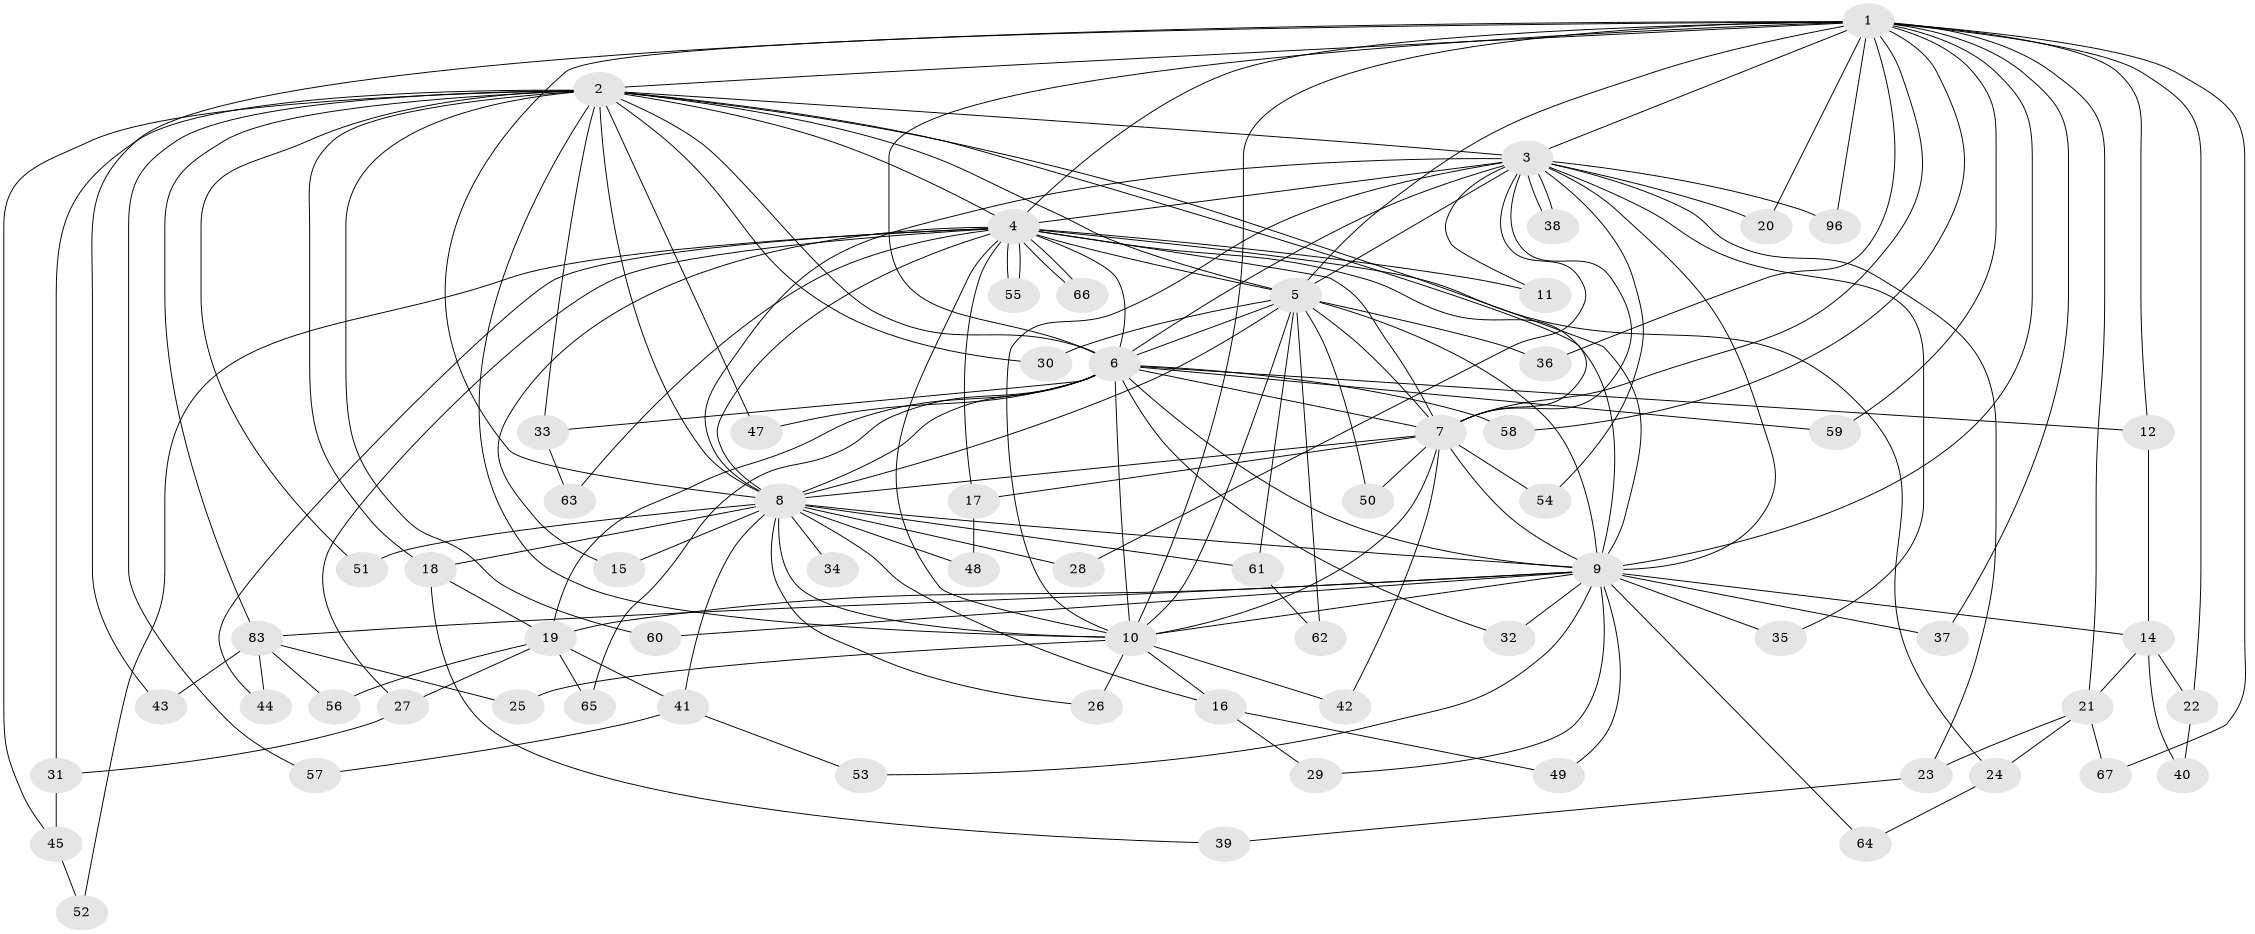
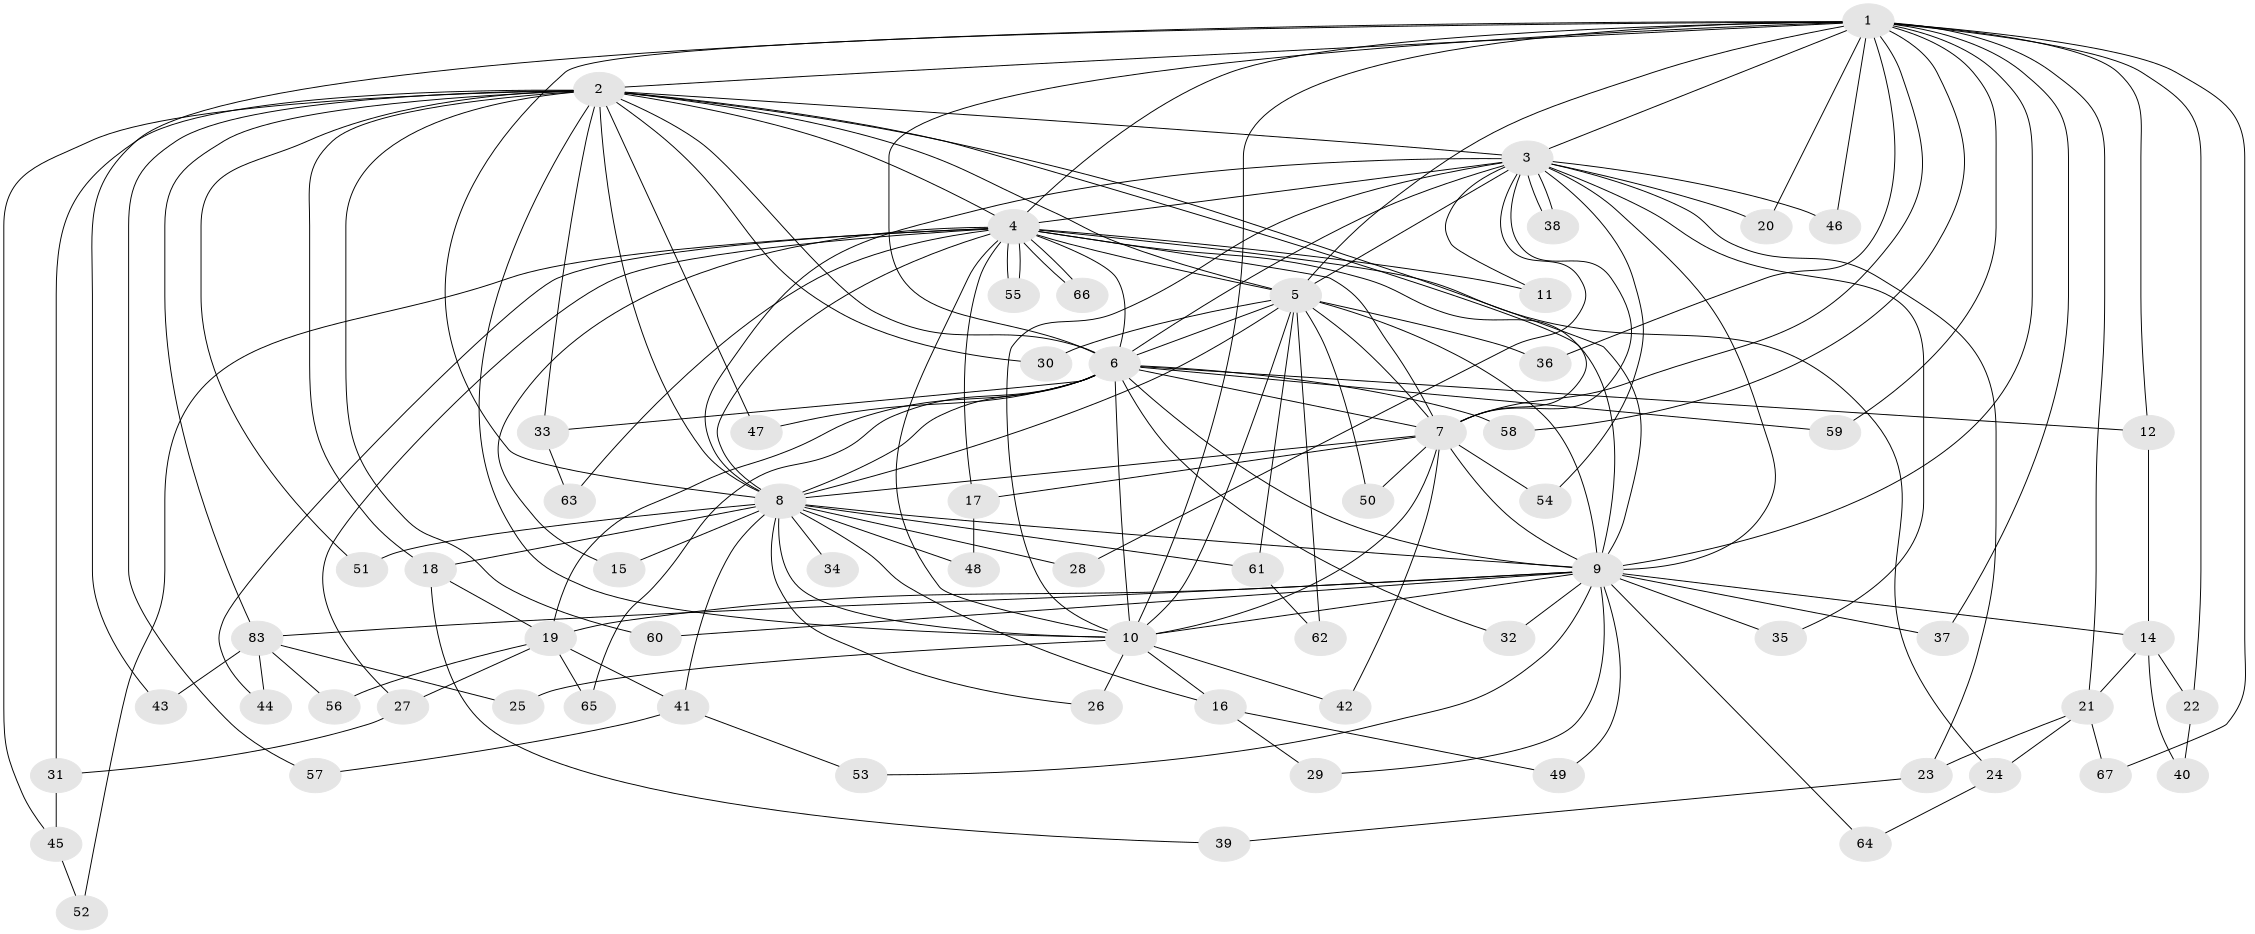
node "96": label "96" -> "46"
